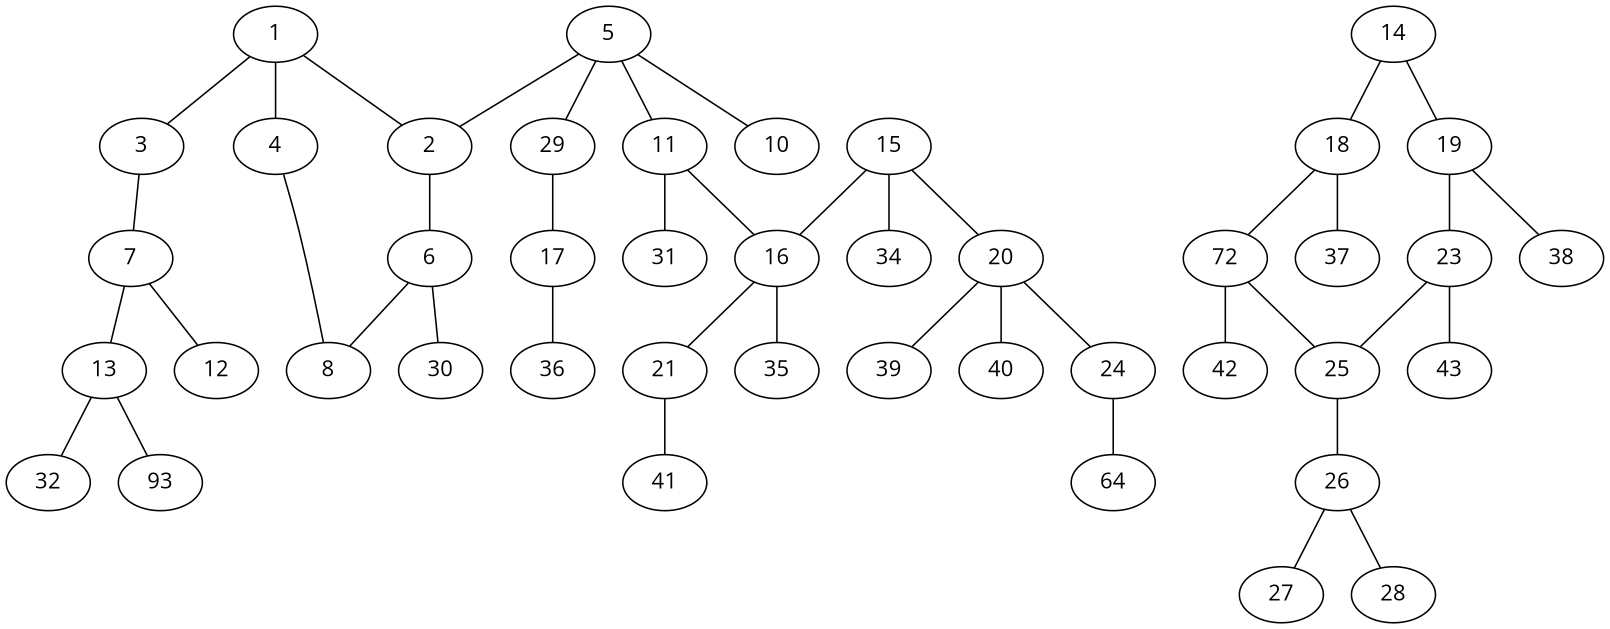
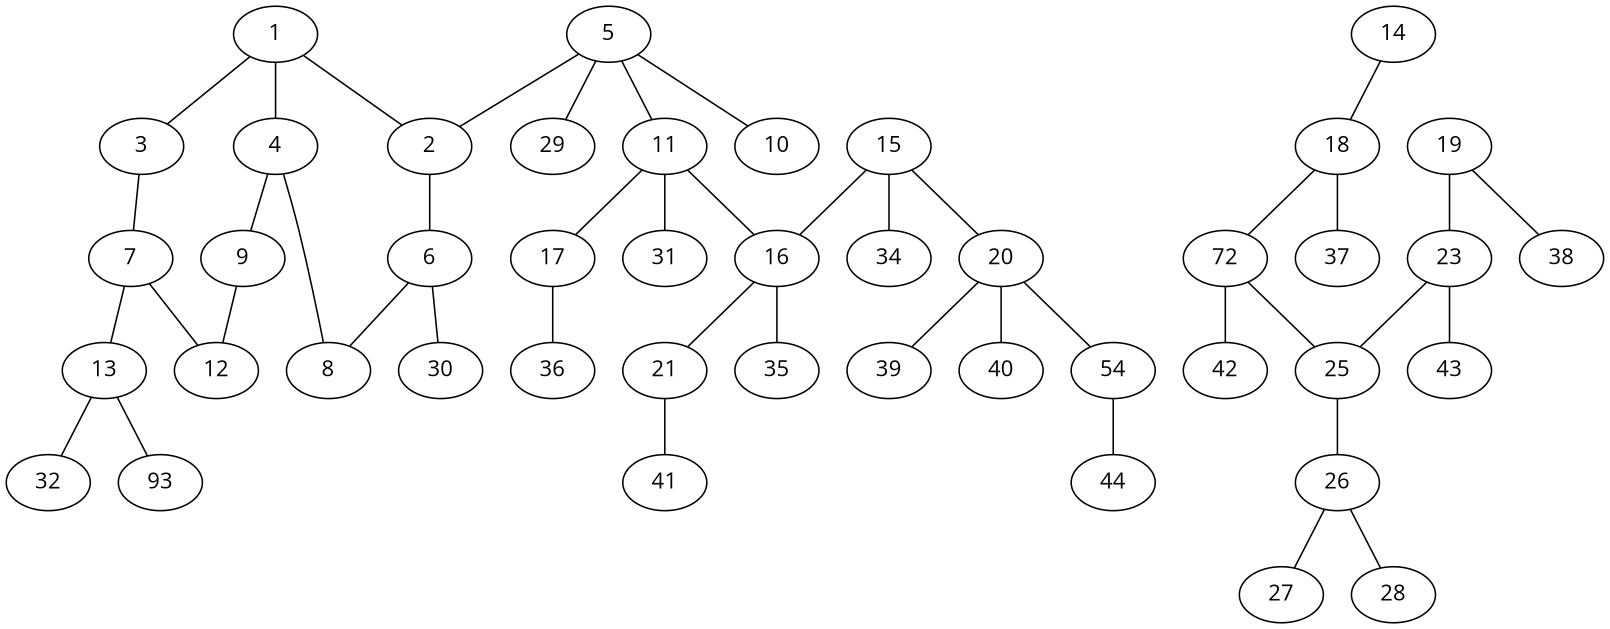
edge "14" -- "19": removed
edge "29" -- "17": now "11" -- "17"
node "9": added
node "24": label "24" -> "54"
node "64": label "64" -> "44"
